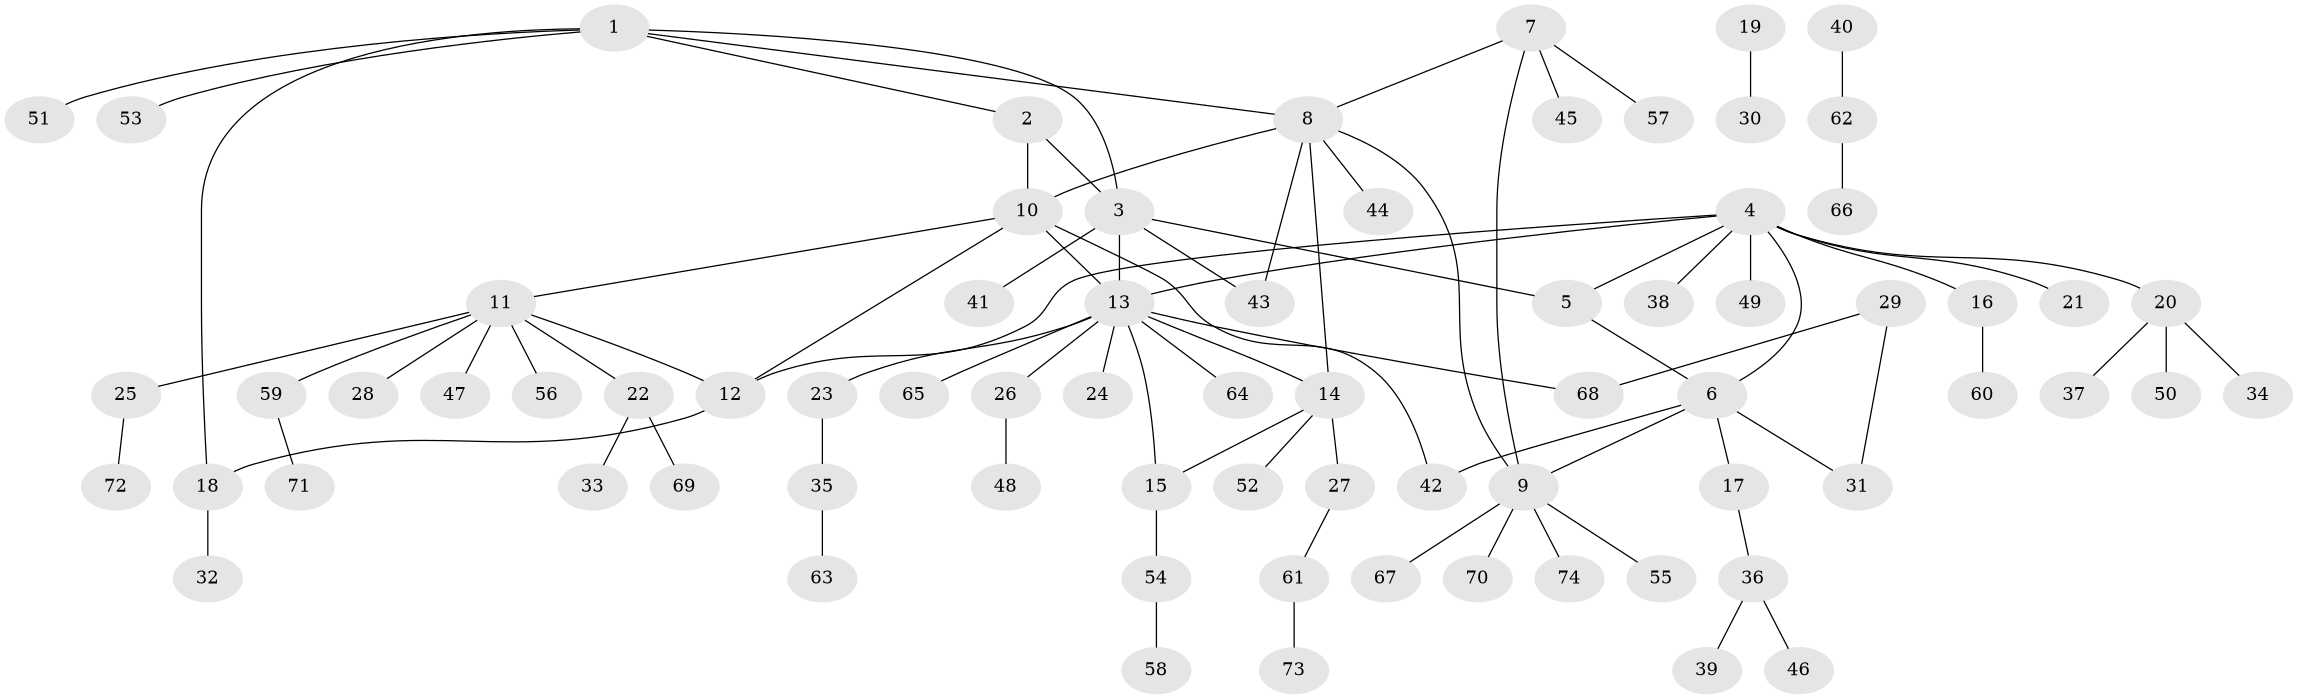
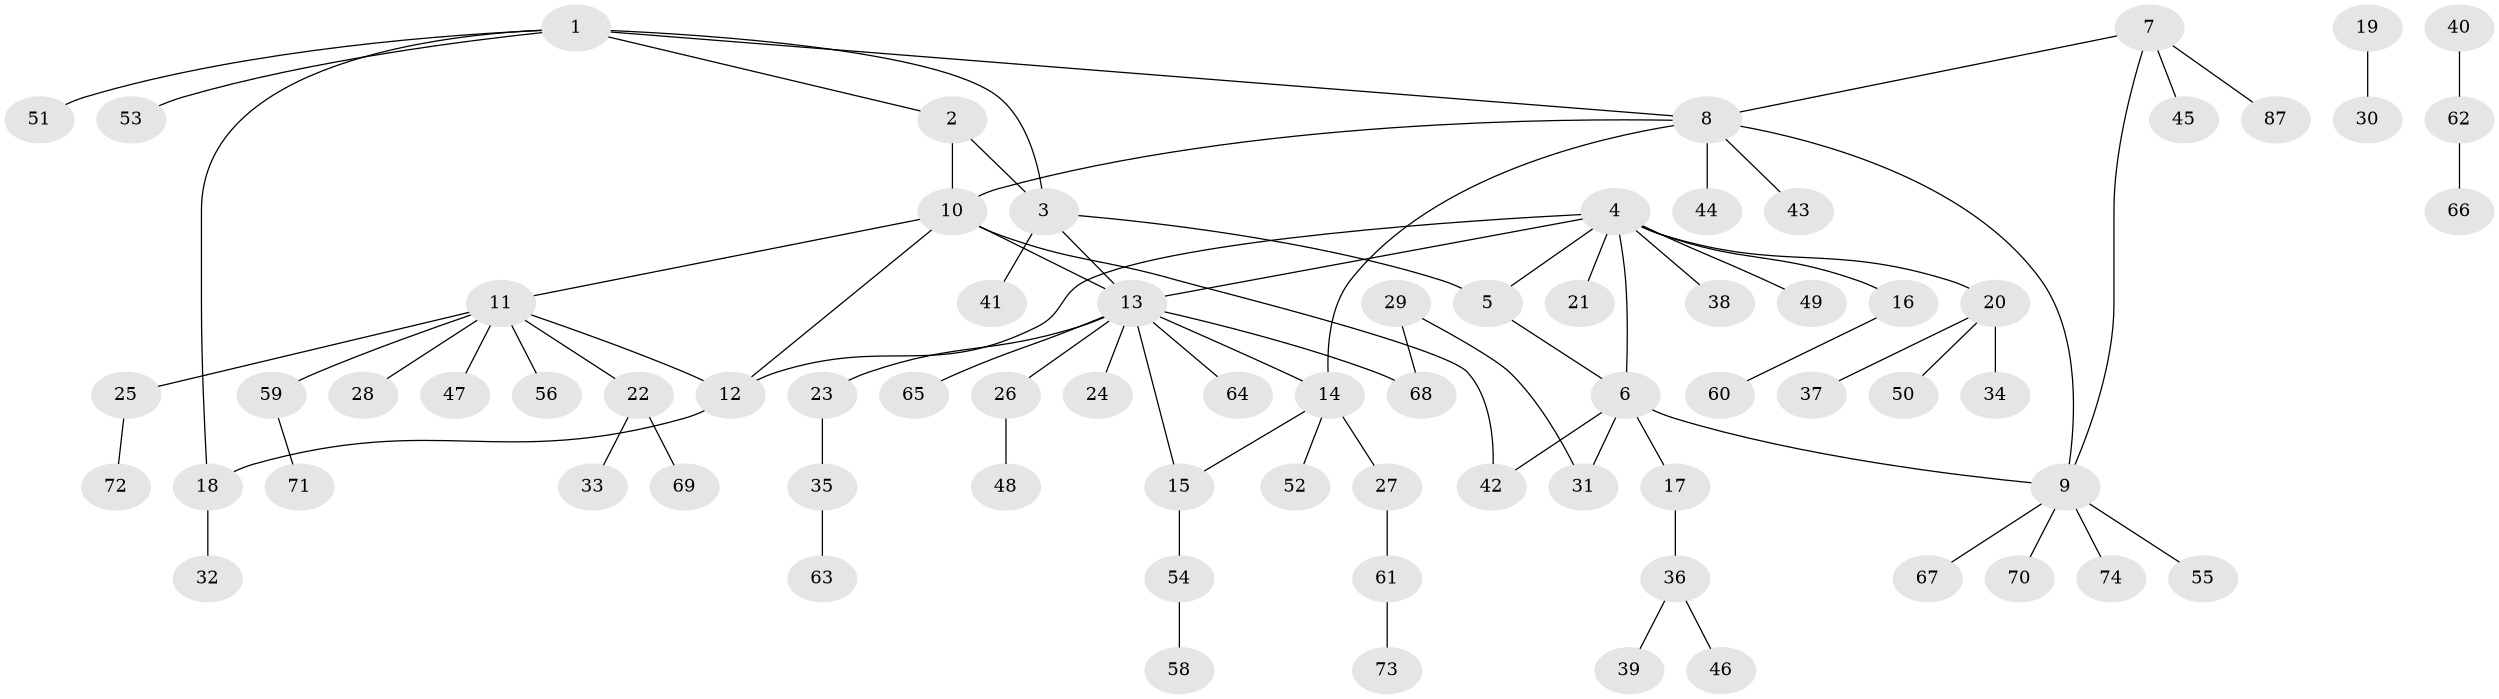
node "57": label "57" -> "87"
edge "3" -- "43": removed
